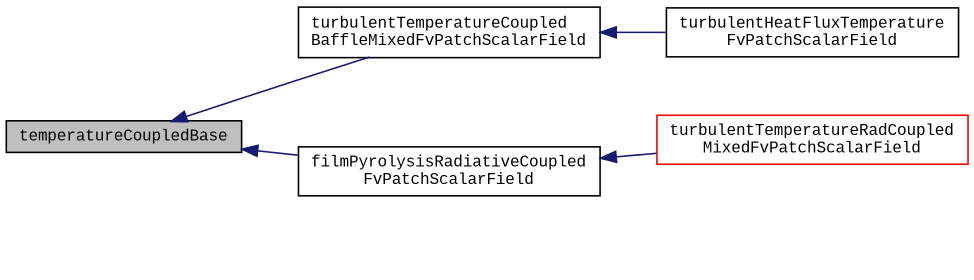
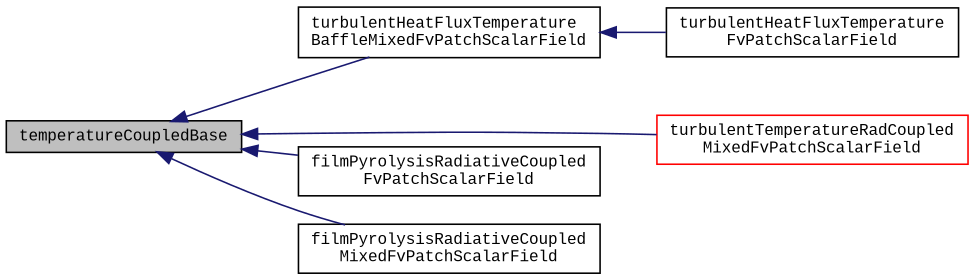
node "turbulentTemperatureCoupled BaffleMixedFvPatchScalarField": label "turbulentTemperatureCoupled BaffleMixedFvPatchScalarField" -> "turbulentHeatFluxTemperature BaffleMixedFvPatchScalarField"
edge "turbulentTemperatureRadCoupled MixedFvPatchScalarField" -> "filmPyrolysisRadiativeCoupled FvPatchScalarField": now "turbulentTemperatureRadCoupled MixedFvPatchScalarField" -> "temperatureCoupledBase"
node "filmPyrolysisRadiativeCoupled MixedFvPatchScalarField": added
